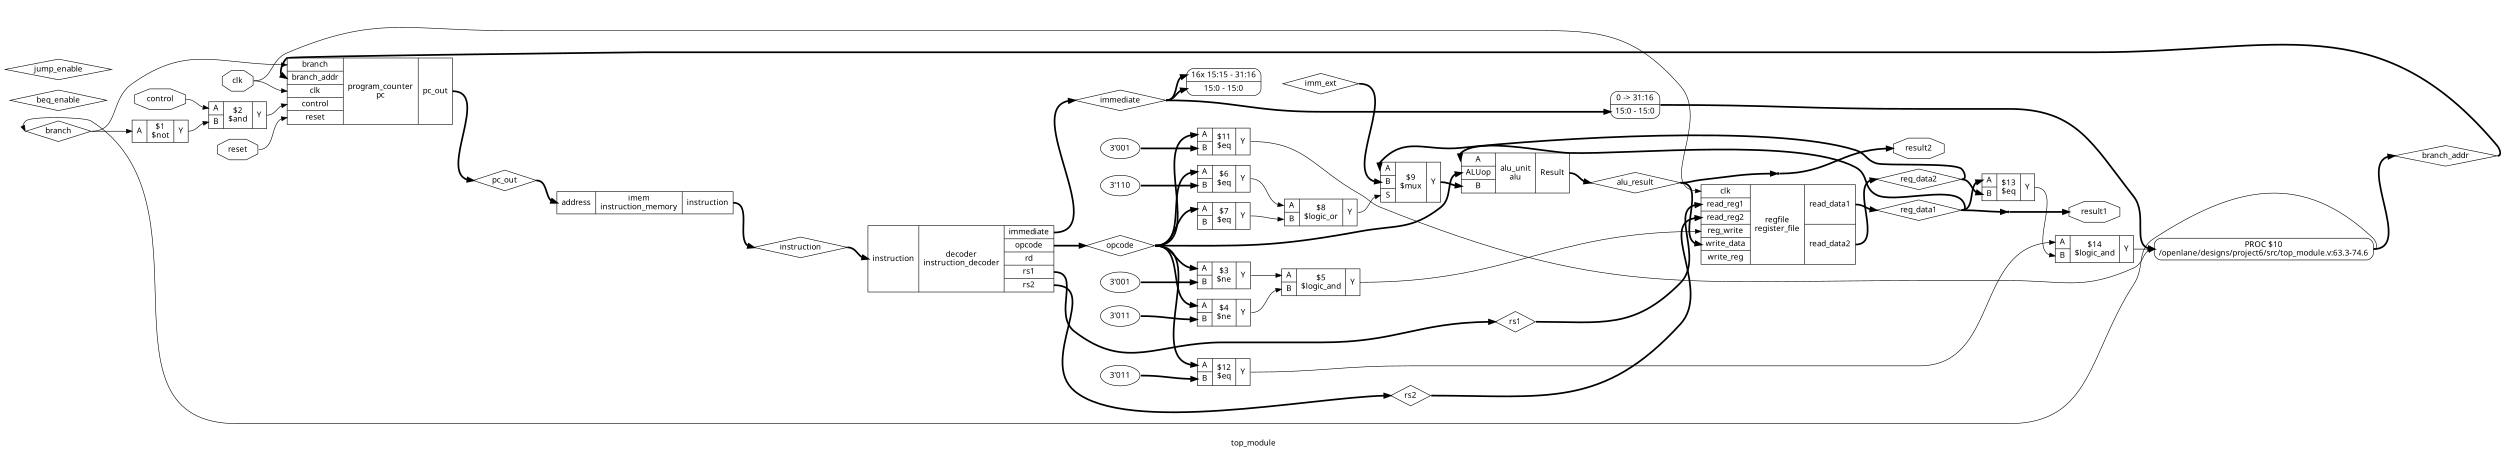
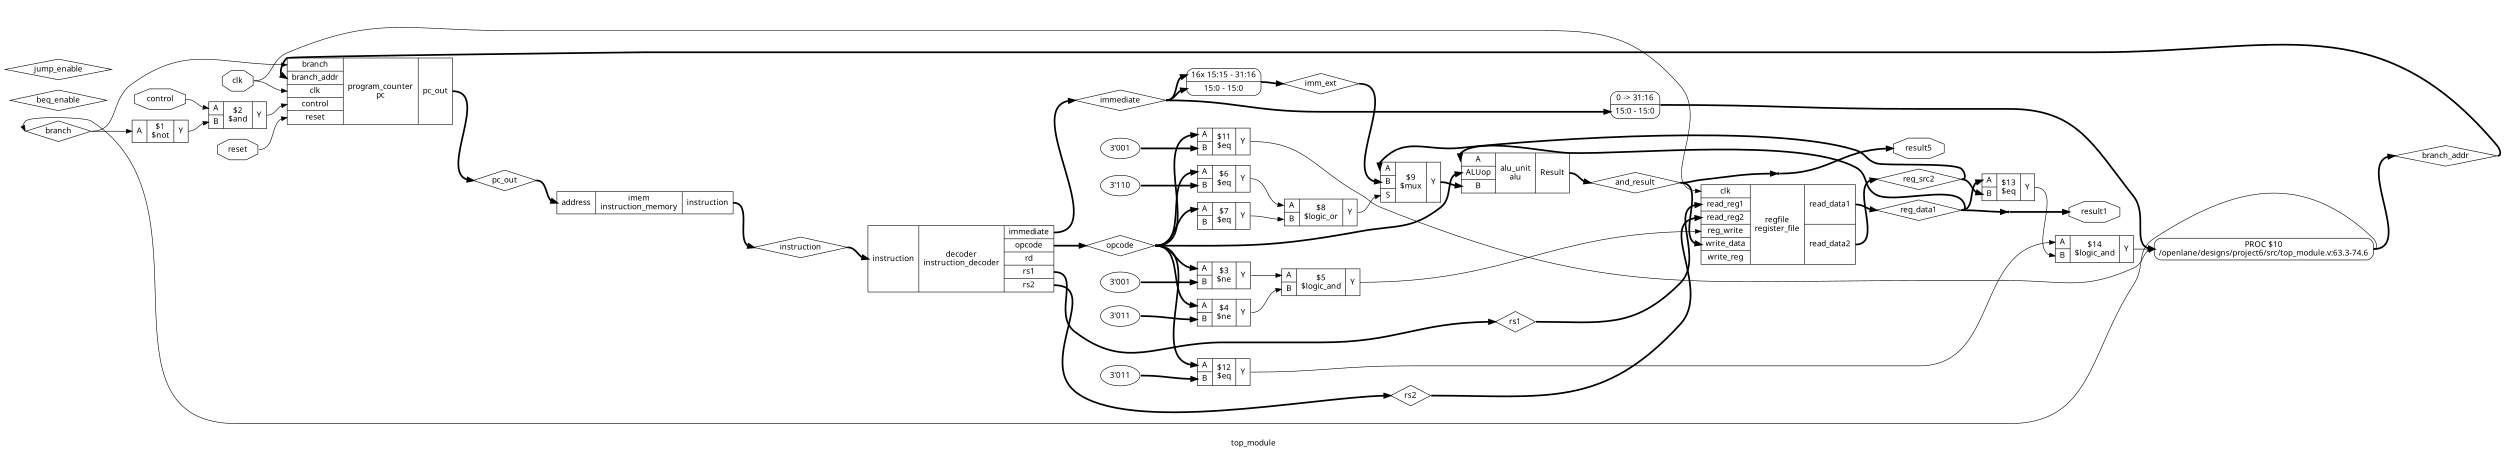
edge "16x 15:15 - 31:16" -> "imm_ext": added
node "result2": label "result2" -> "result5"
node "reg_data2": label "reg_data2" -> "reg_src2"
node "alu_result": label "alu_result" -> "and_result"
